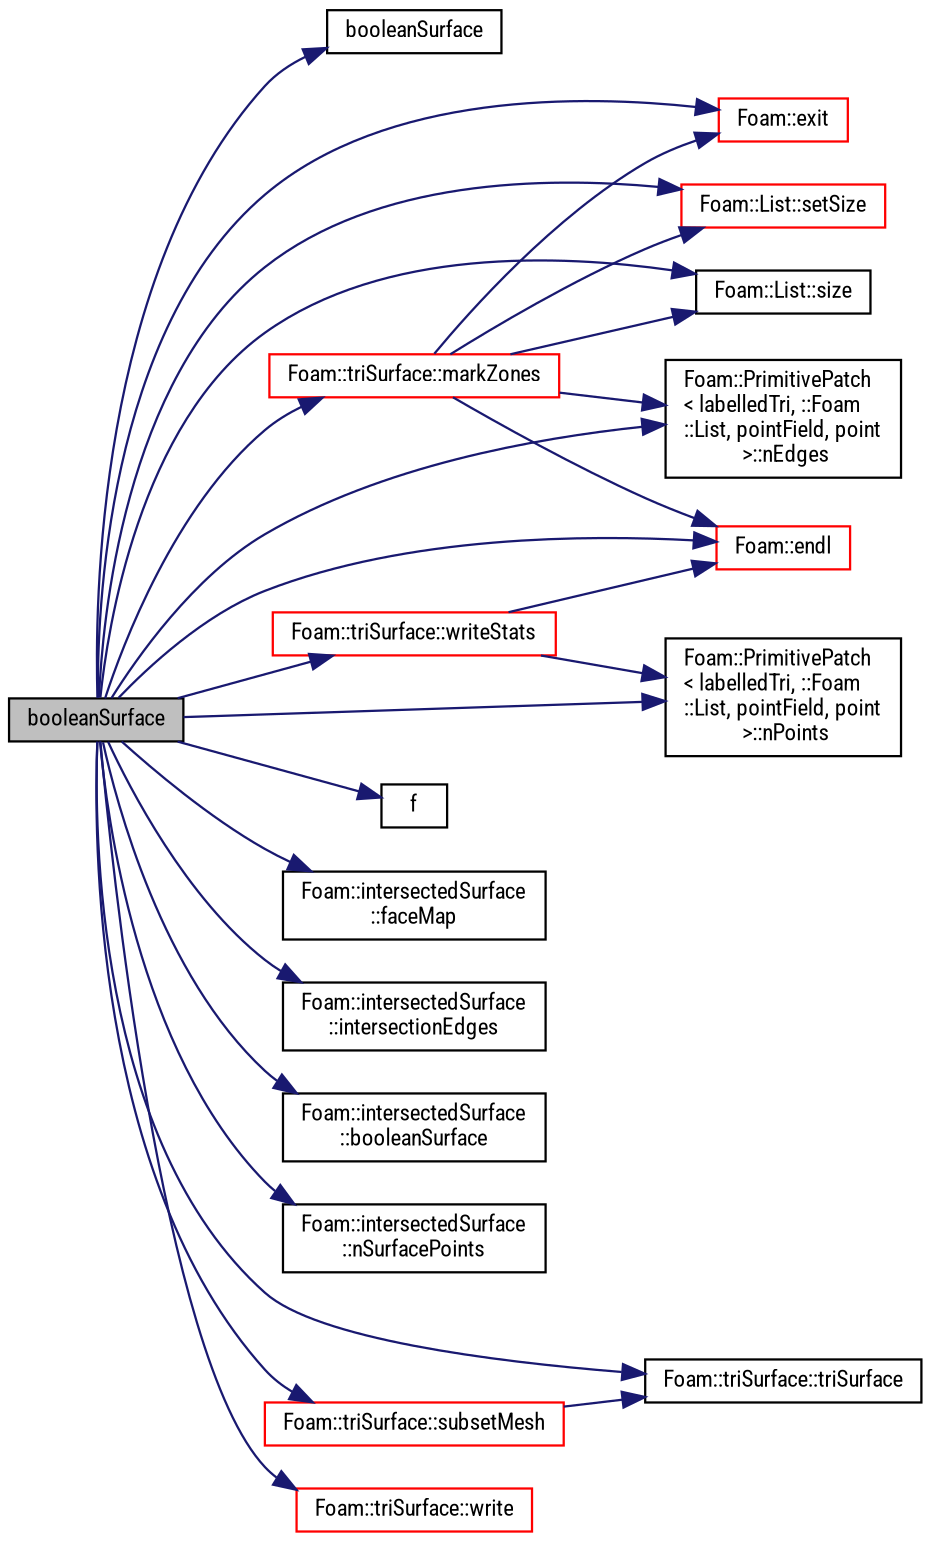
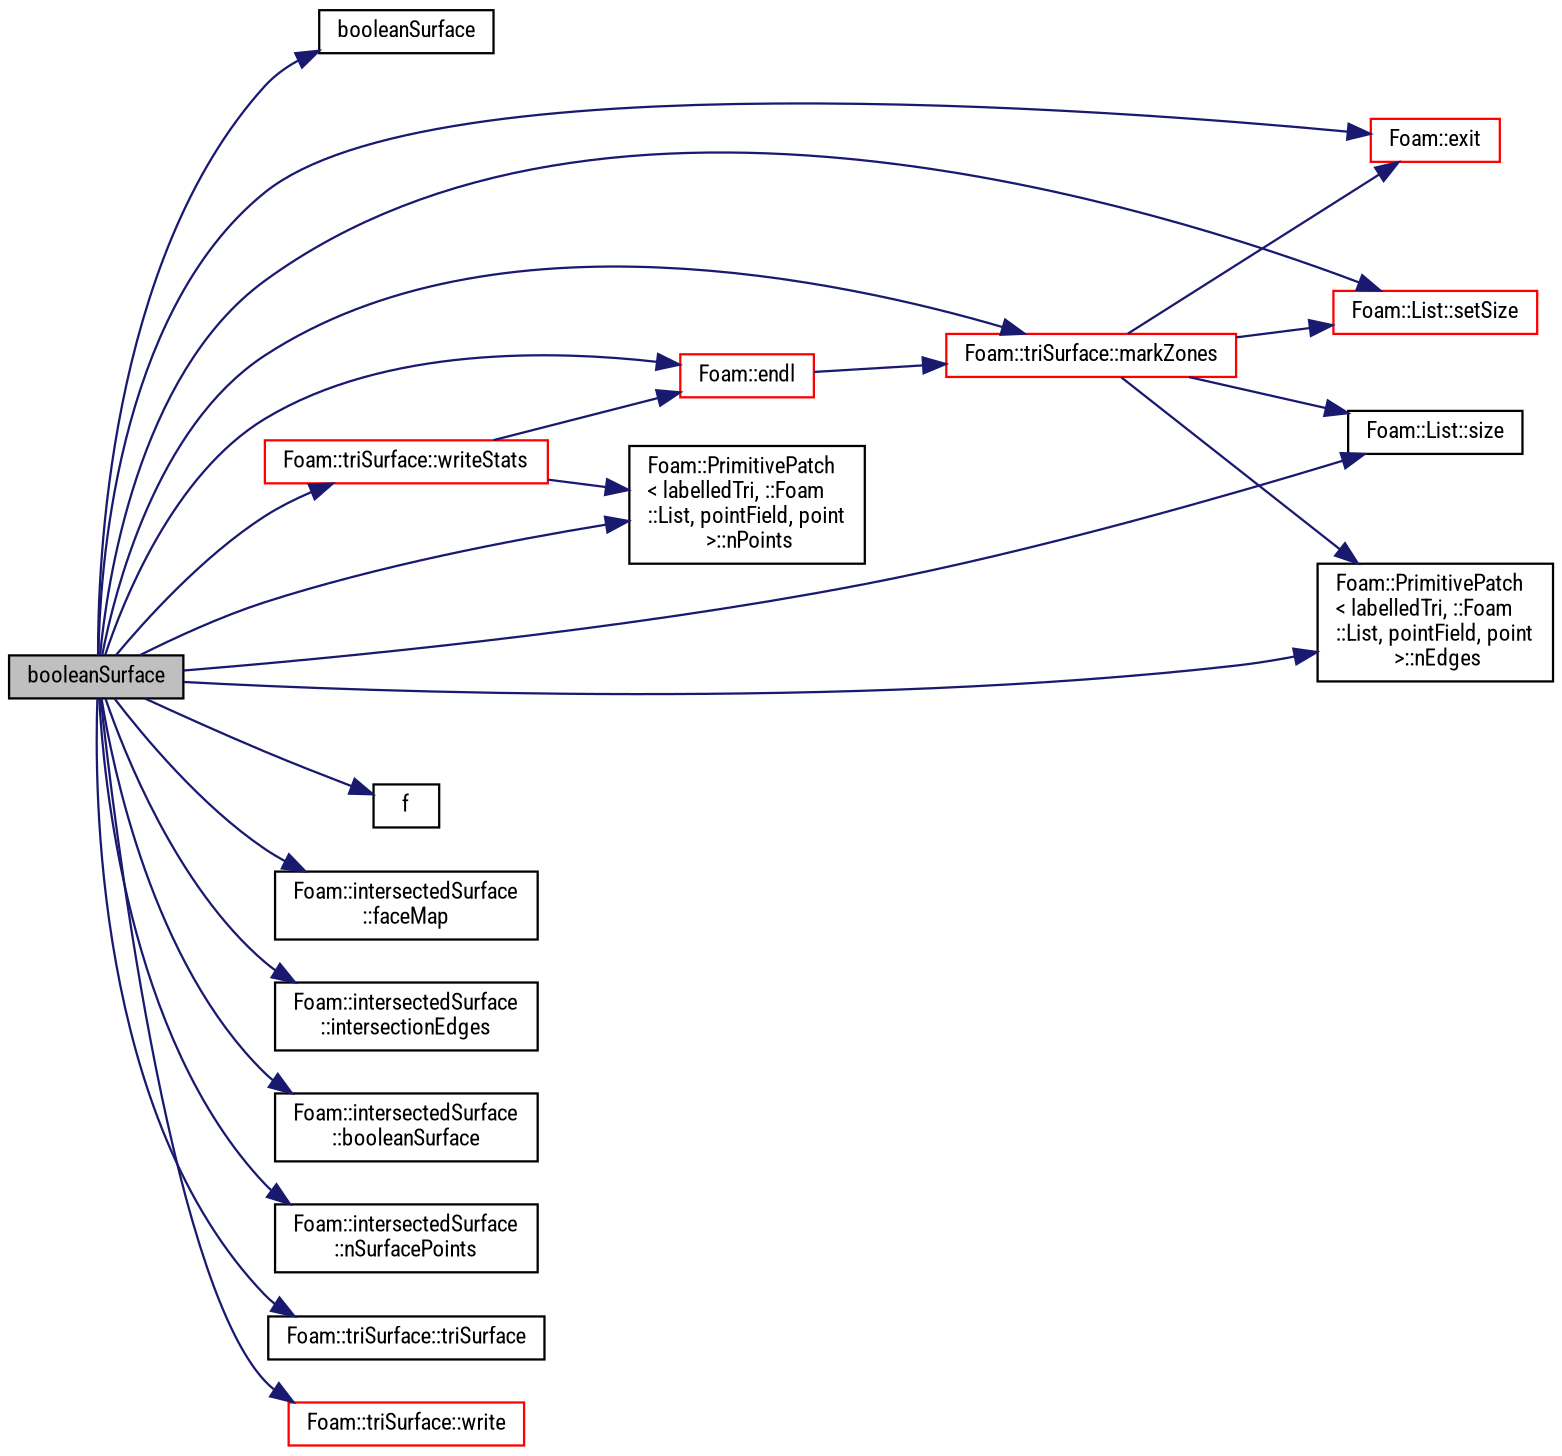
edge "Foam::triSurface::markZones" -> "Foam::endl": reversed
node "Foam::triSurface::subsetMesh": removed
